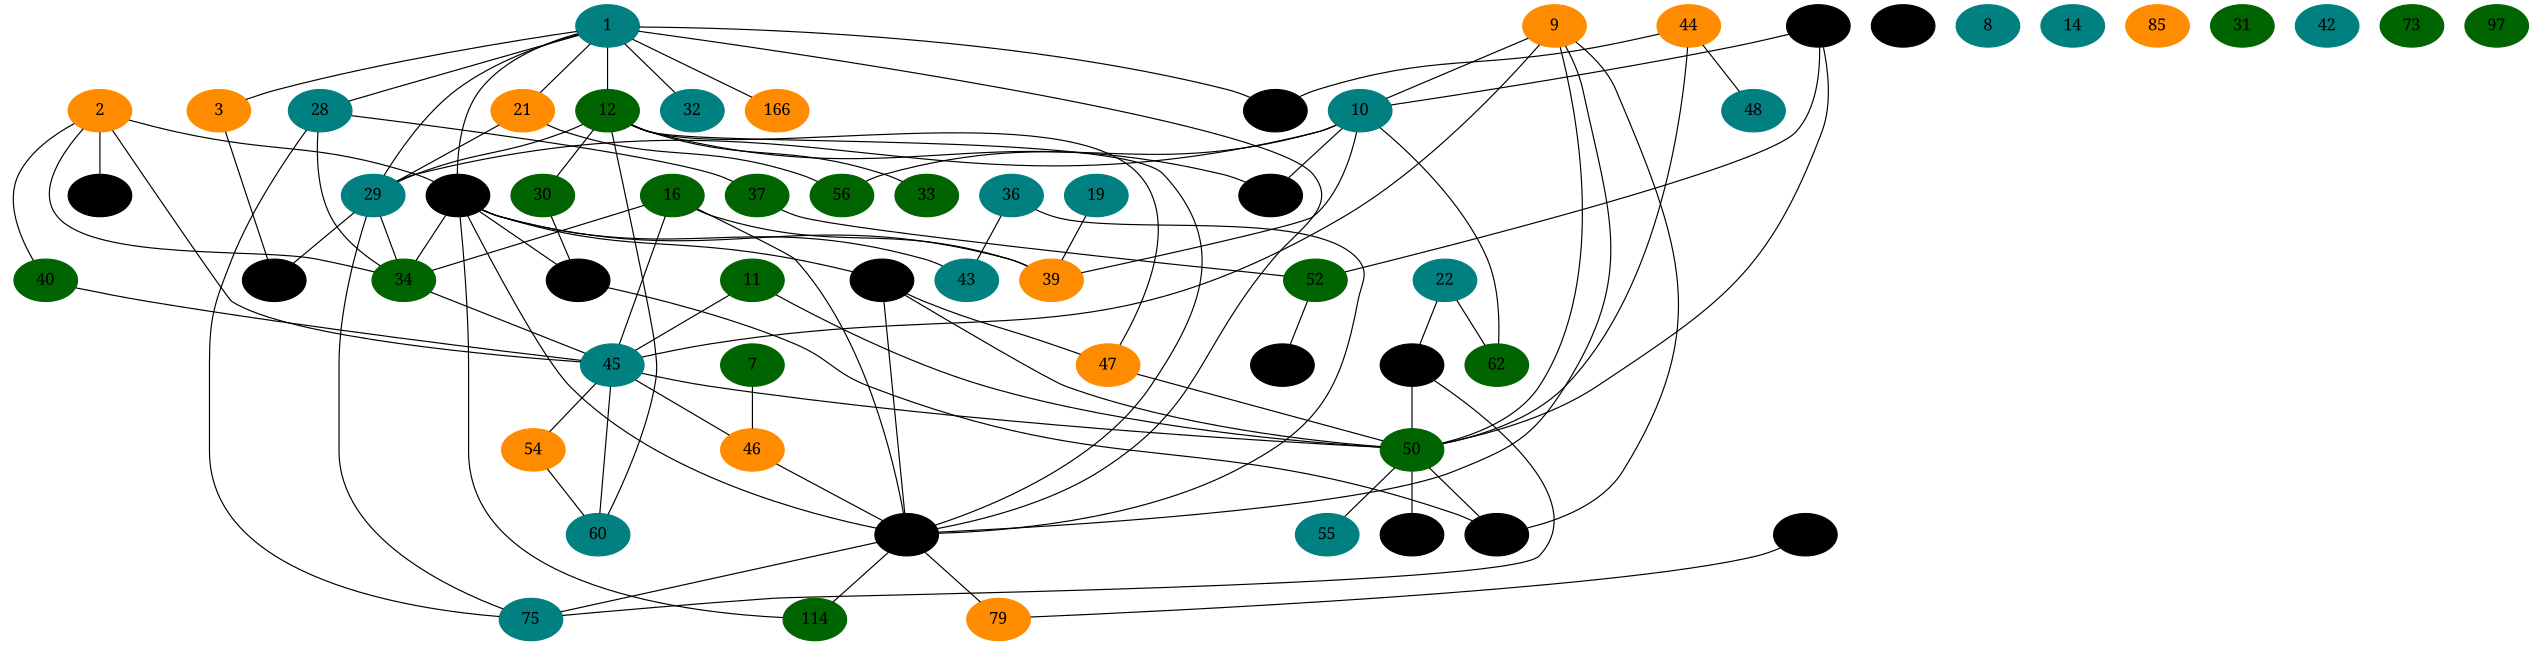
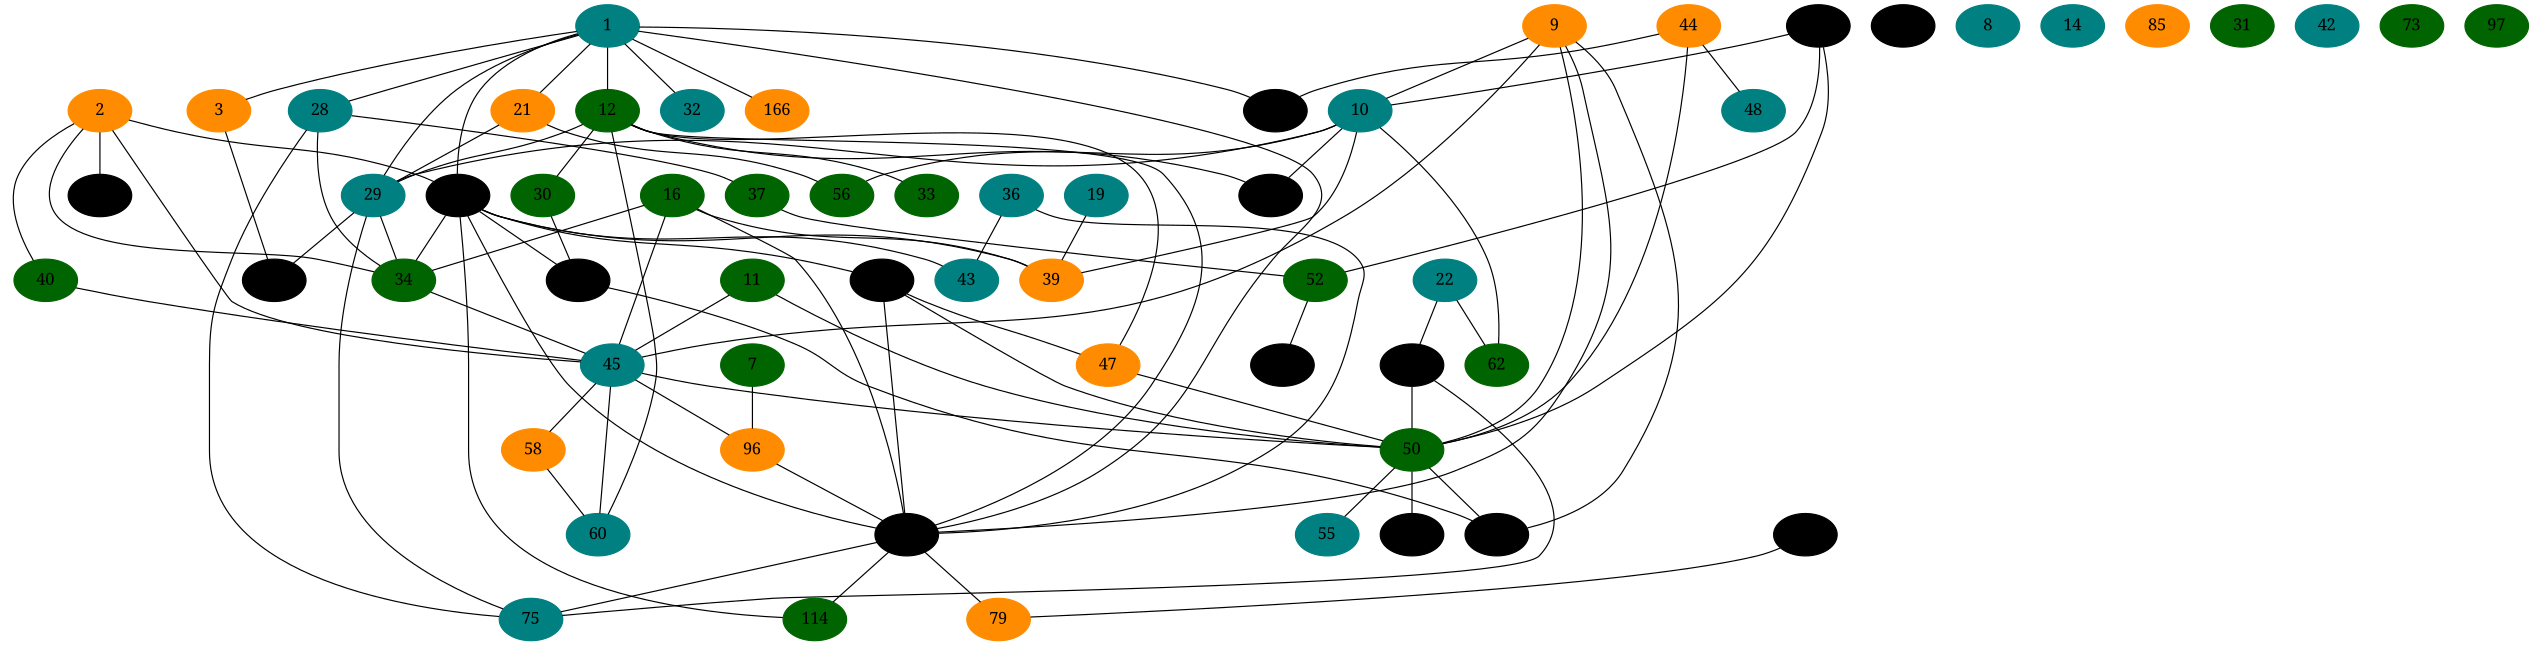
node "54": label "54" -> "58"
node "46": label "46" -> "96"
